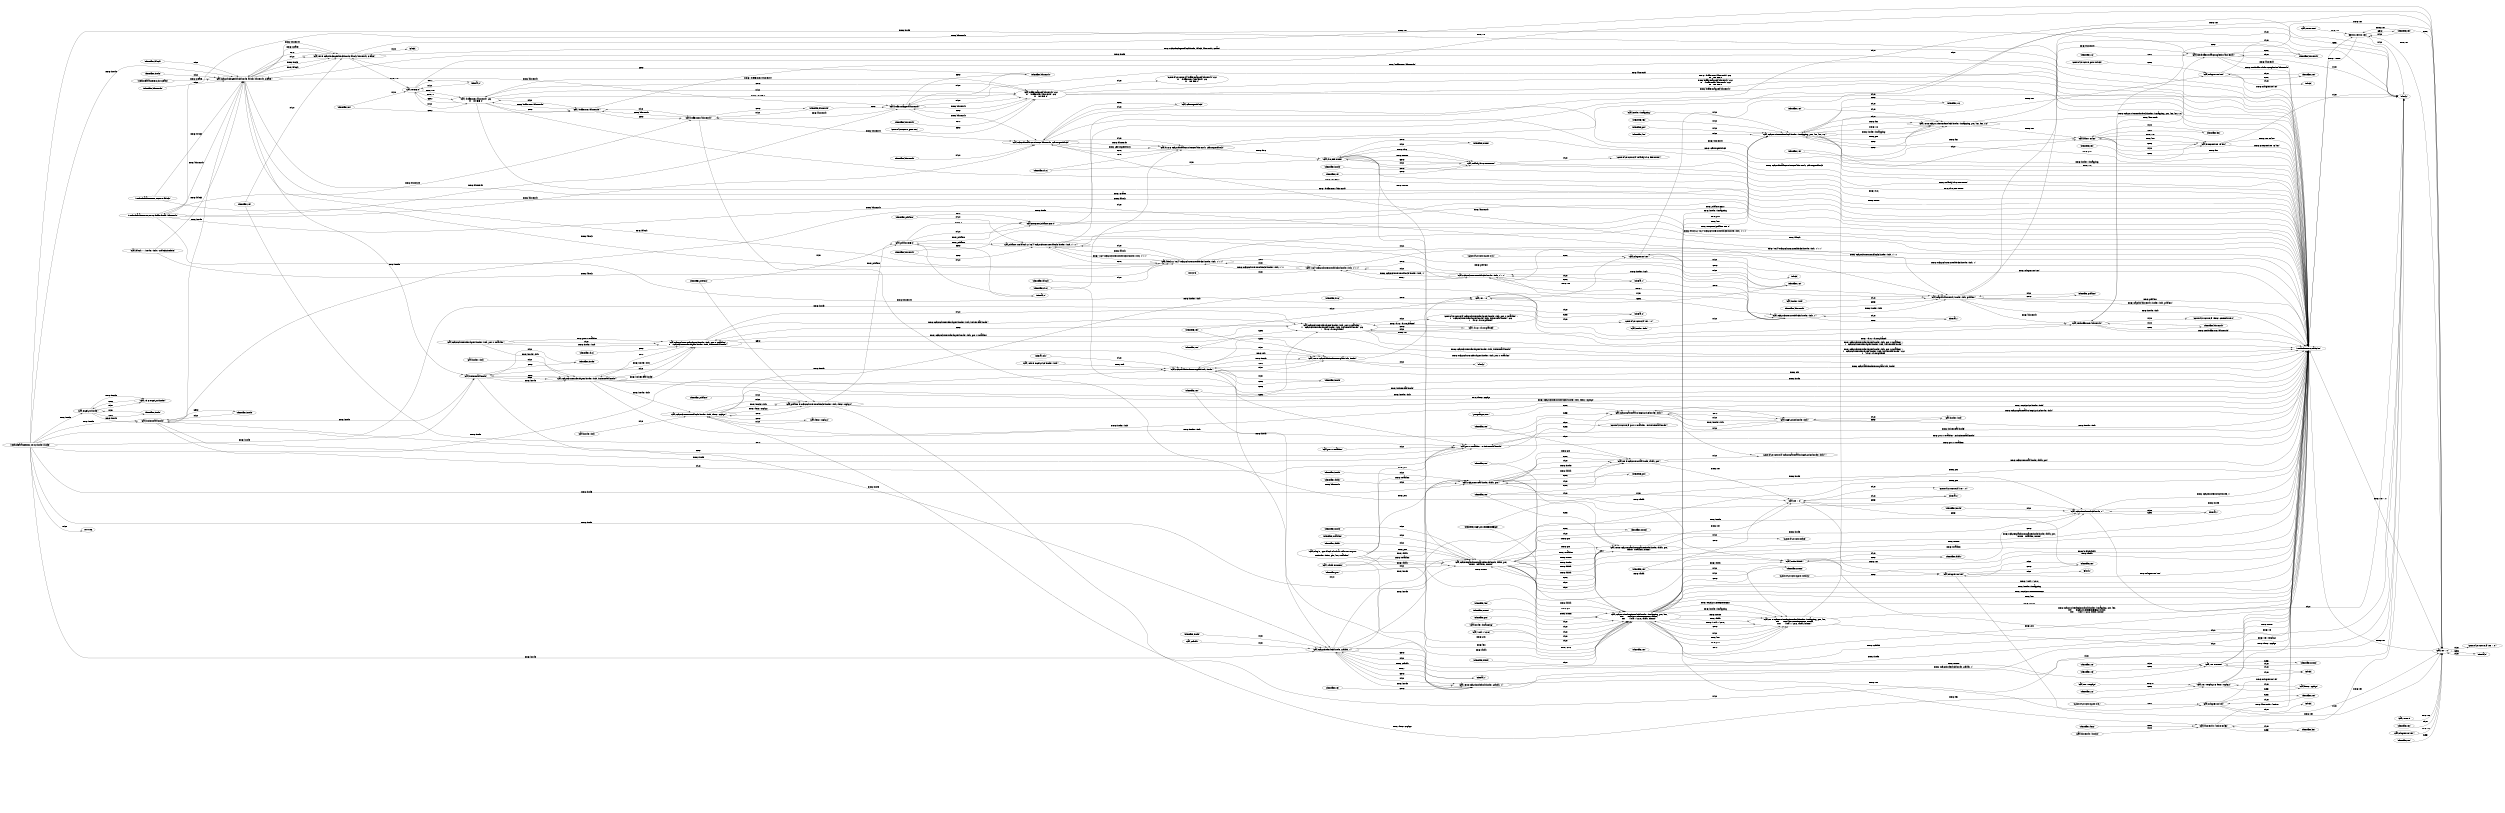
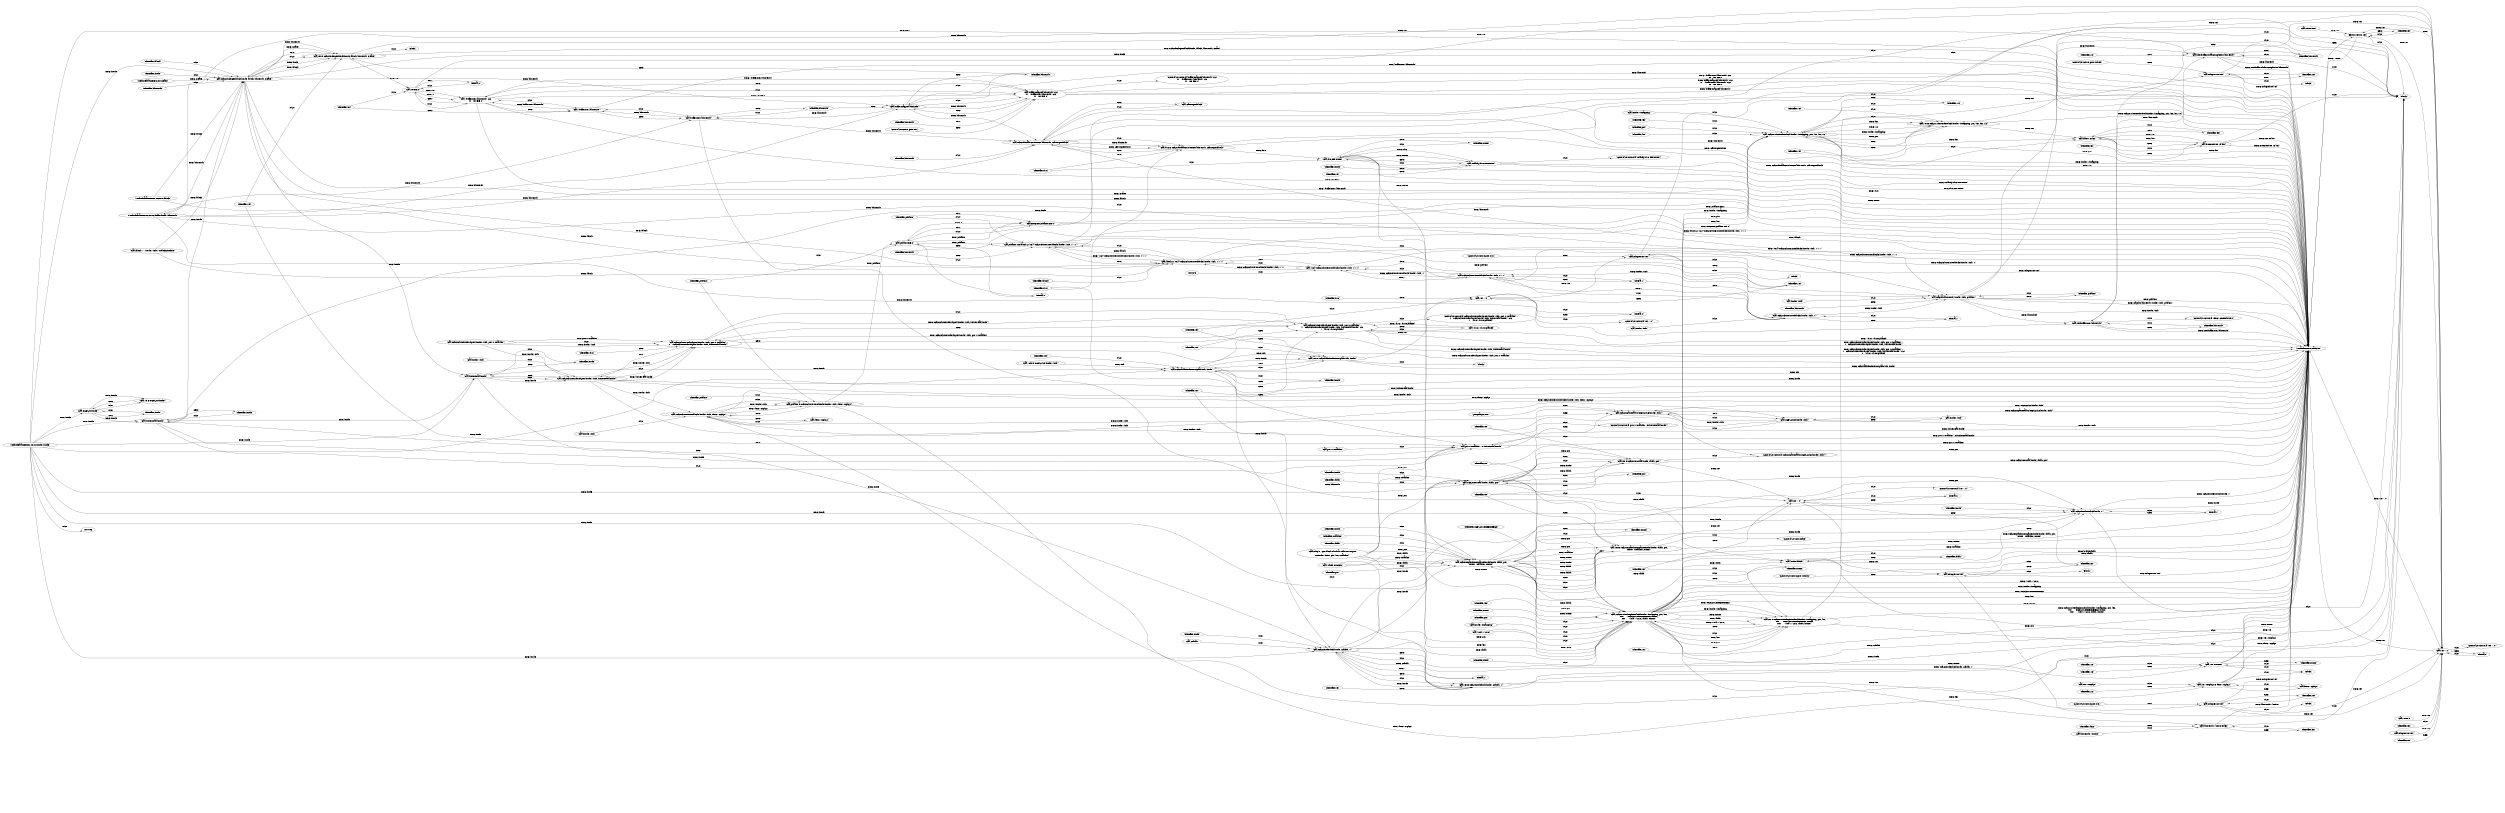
edge "(MethodParameterIn,struct inode *inode)" -> "(MethodReturn,static int)": label "DDG: inode" -> "DDG: new"
node "(Call,buffer_mapped(bh_result))": label "(Call,buffer_mapped(bh_result))" -> "(Call,buffer_mapped(bh_inode))"
edge "(Call,BUG_ON(p_blkno == 0))" -> "(Call,p_blkno == 0)": added, label "CFG:"
edge "(Call,ocfs2_clusters_to_blocks(inode->i_sb, desc->c_phys))" -> "(Call,ocfs2_clusters_to_blocks(inode->i_sb, 1))": now "(Call,ocfs2_clusters_to_blocks(inode->i_sb, desc->c_phys))" -> "(Call,ocfs2_sparse_alloc(OCFS2_SB(inode->i_sb)))"
edge "(MethodParameterIn,struct inode *inode)" -> "(Call,set_buffer_new(bh_result))": now "(MethodParameterIn,struct inode *inode)" -> "(Call,ocfs2_inode_unlock(inode, 1))"
edge "(Call,map_bh(bh_result, inode->i_sb, p_blkno))" -> "(Call,set_buffer_new(bh_result))": label "DDG: bh_result" -> "DDG: bh_unlock"
node "(Literal,osb)": label "(Literal,osb)" -> "(Identifier,osb)"
edge "(Identifier,OCFS2_WRITE_DIRECT)" -> "(MethodReturn,static int)": now "(Call,ocfs2_zero_tail(inode, di_bh, pos))" -> "(MethodReturn,static int)"
edge "(Call,ue->ue_phys)" -> "(Call,ue->ue_phys = desc->c_phys)": label "DDG: 0" -> "AST: "
